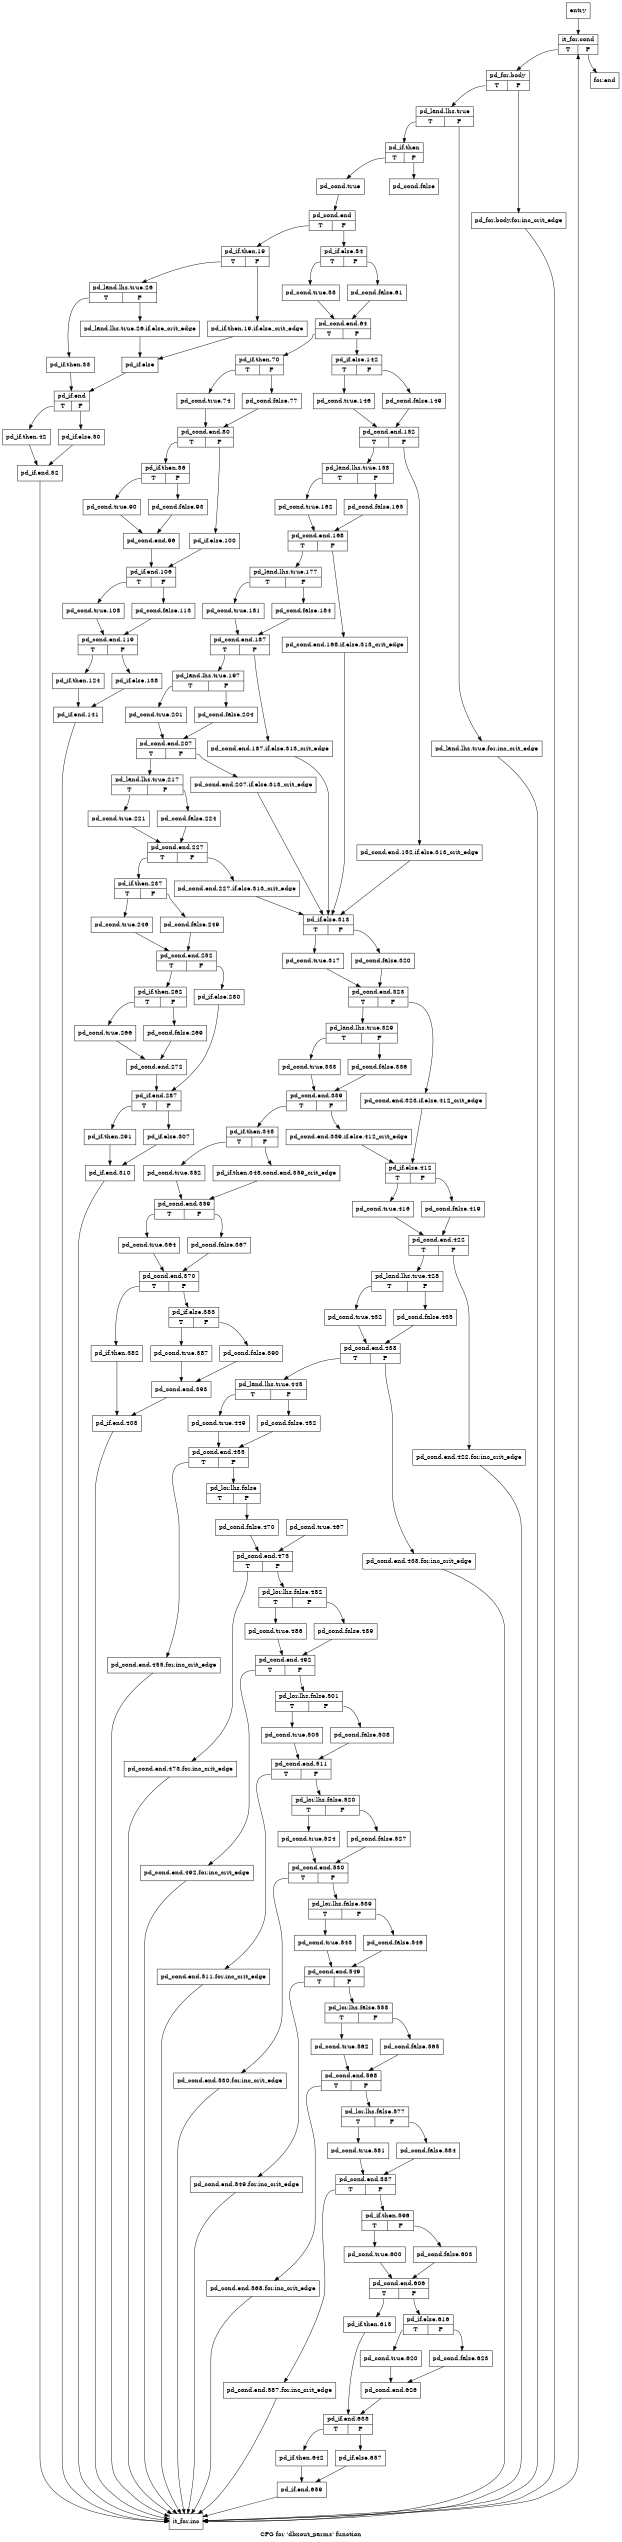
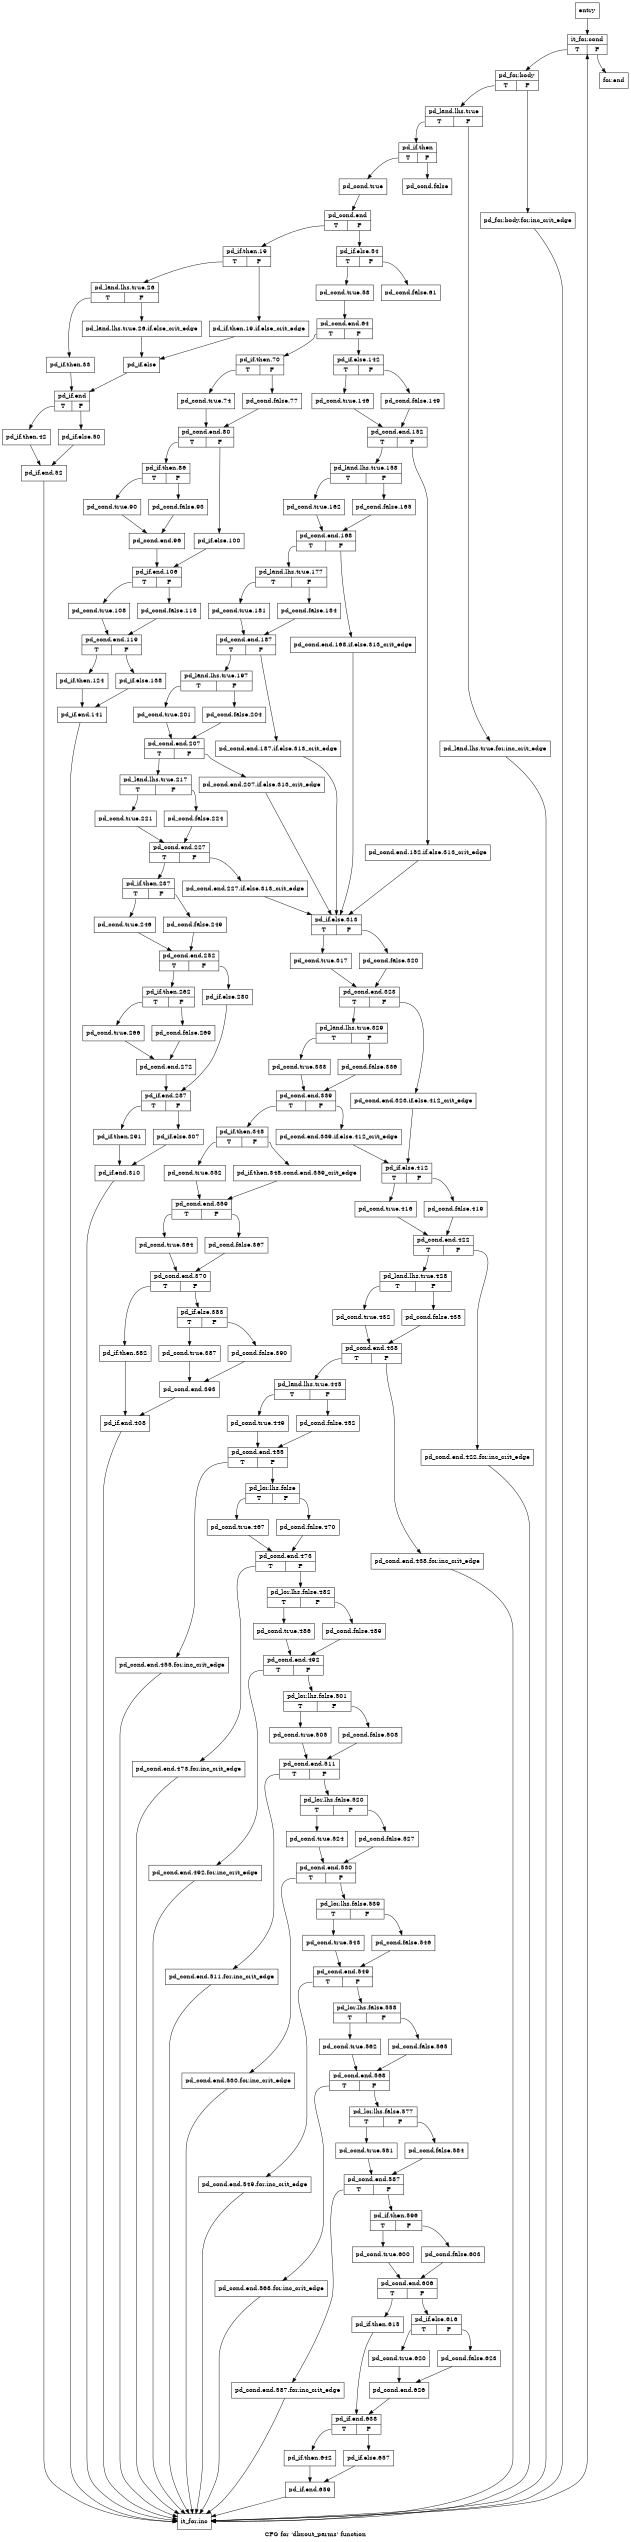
edge "pd_cond.false.61" -> "pd_cond.end.64": removed
edge "pd_lor.lhs.false" -> "pd_cond.true.467": added
